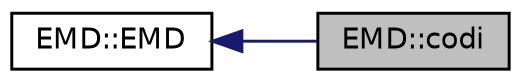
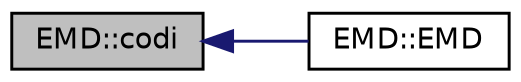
edge "EMD::codi" -> "EMD::EMD": reversed
